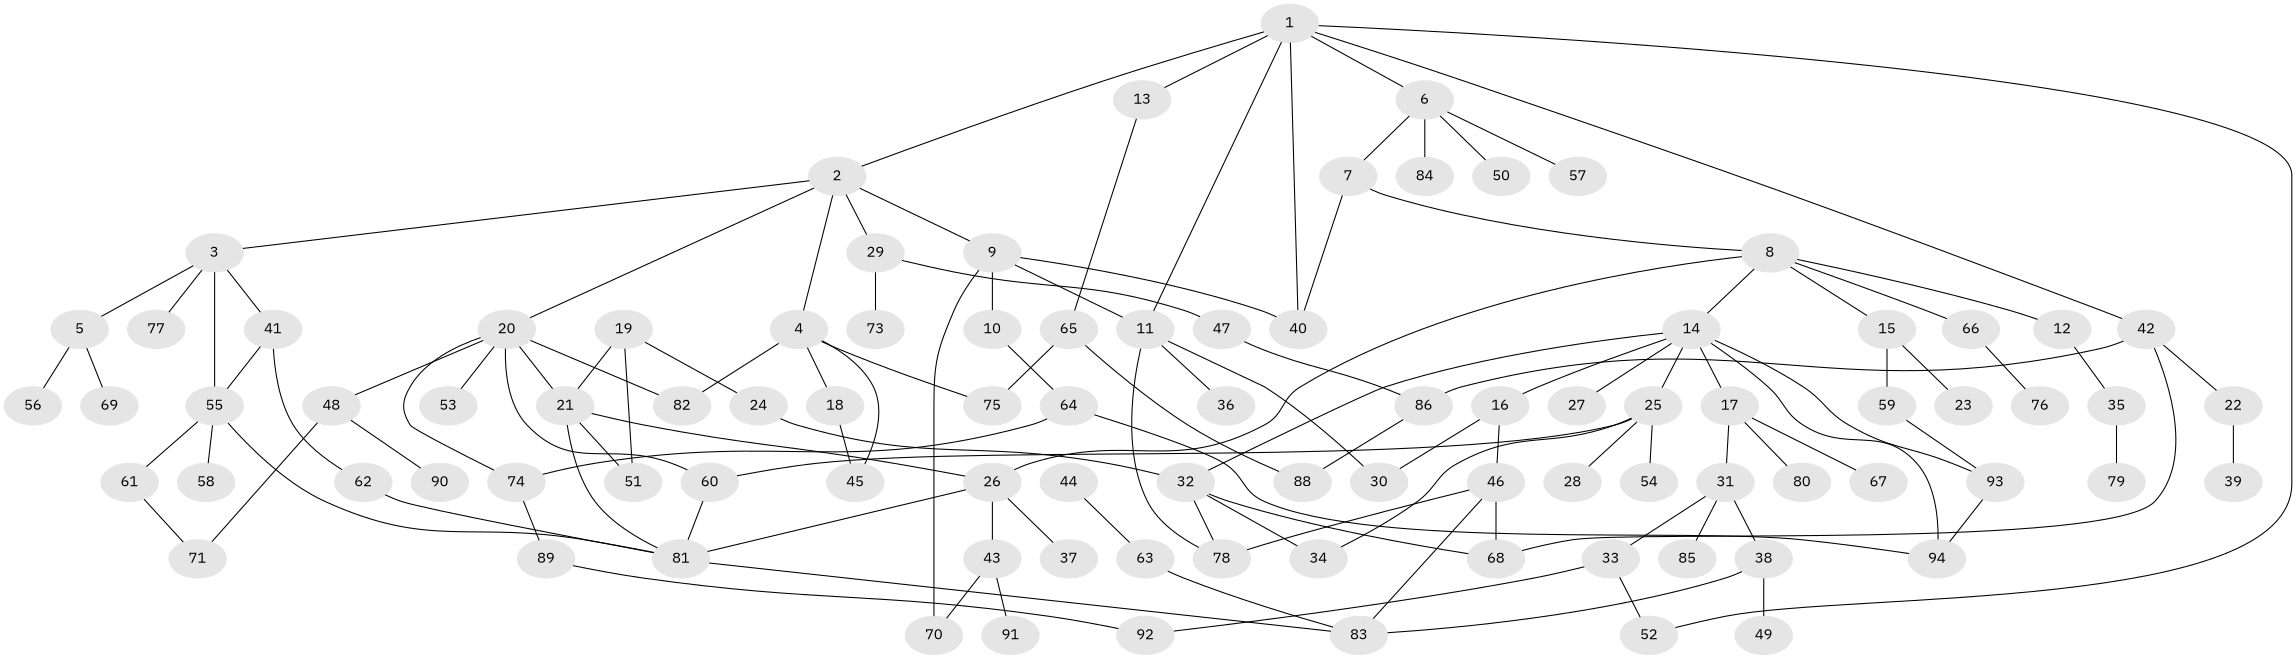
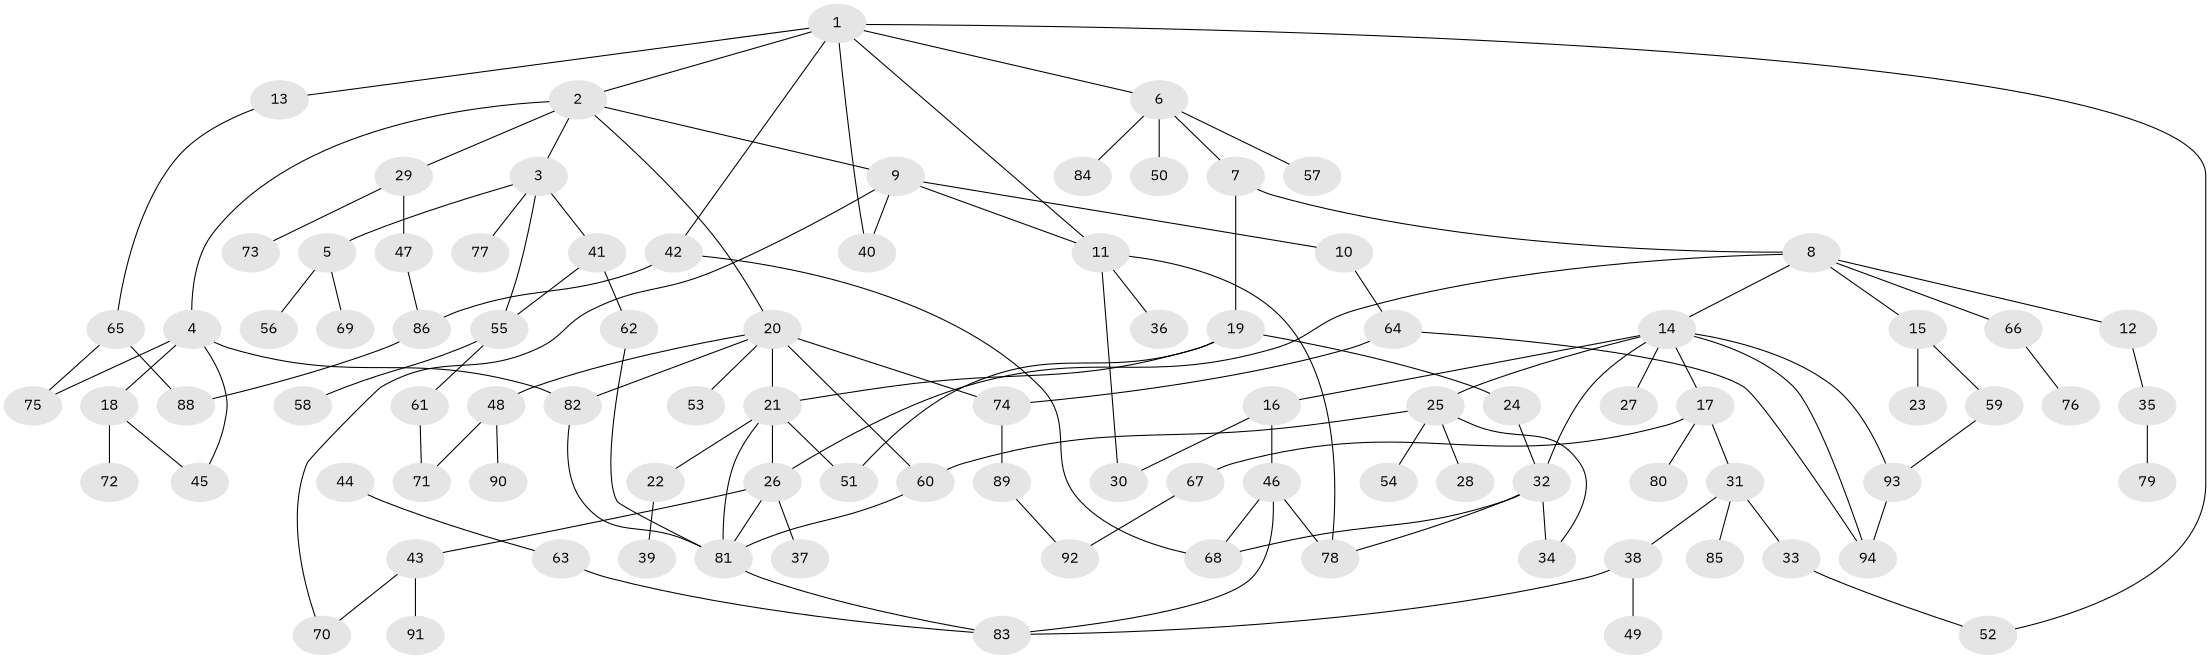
edge "7" -- "40": now "7" -- "19"
edge "42" -- "22": now "21" -- "22"
node "72": added
edge "55" -- "81": now "82" -- "81"
edge "33" -- "92": now "67" -- "92"
